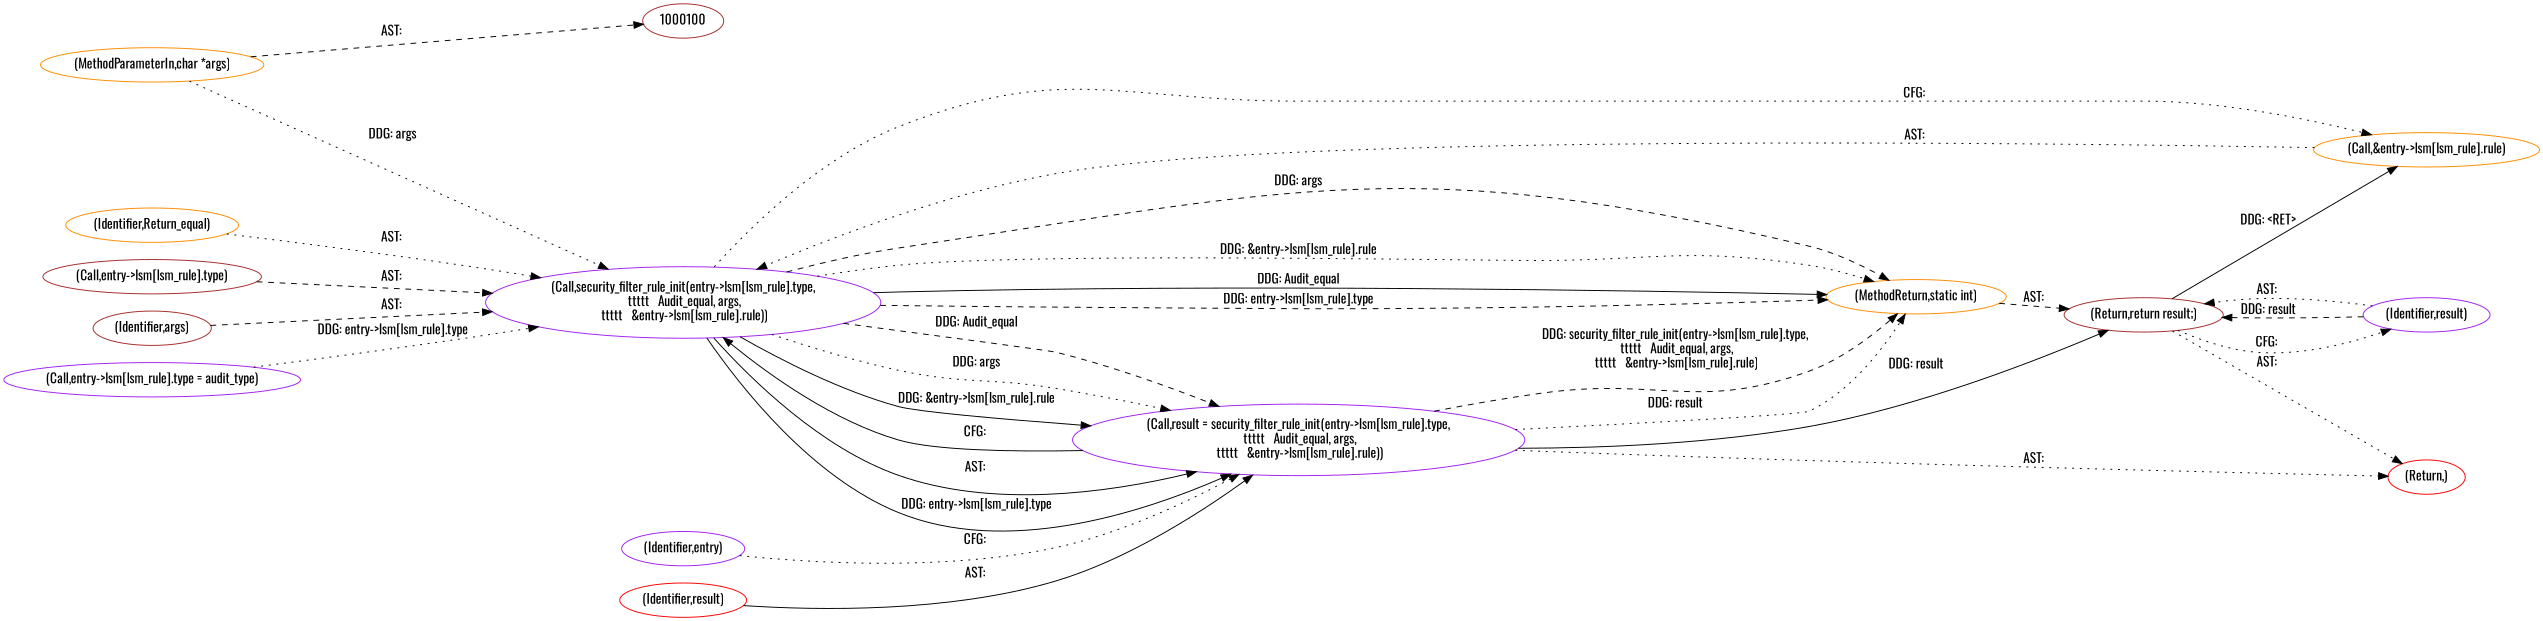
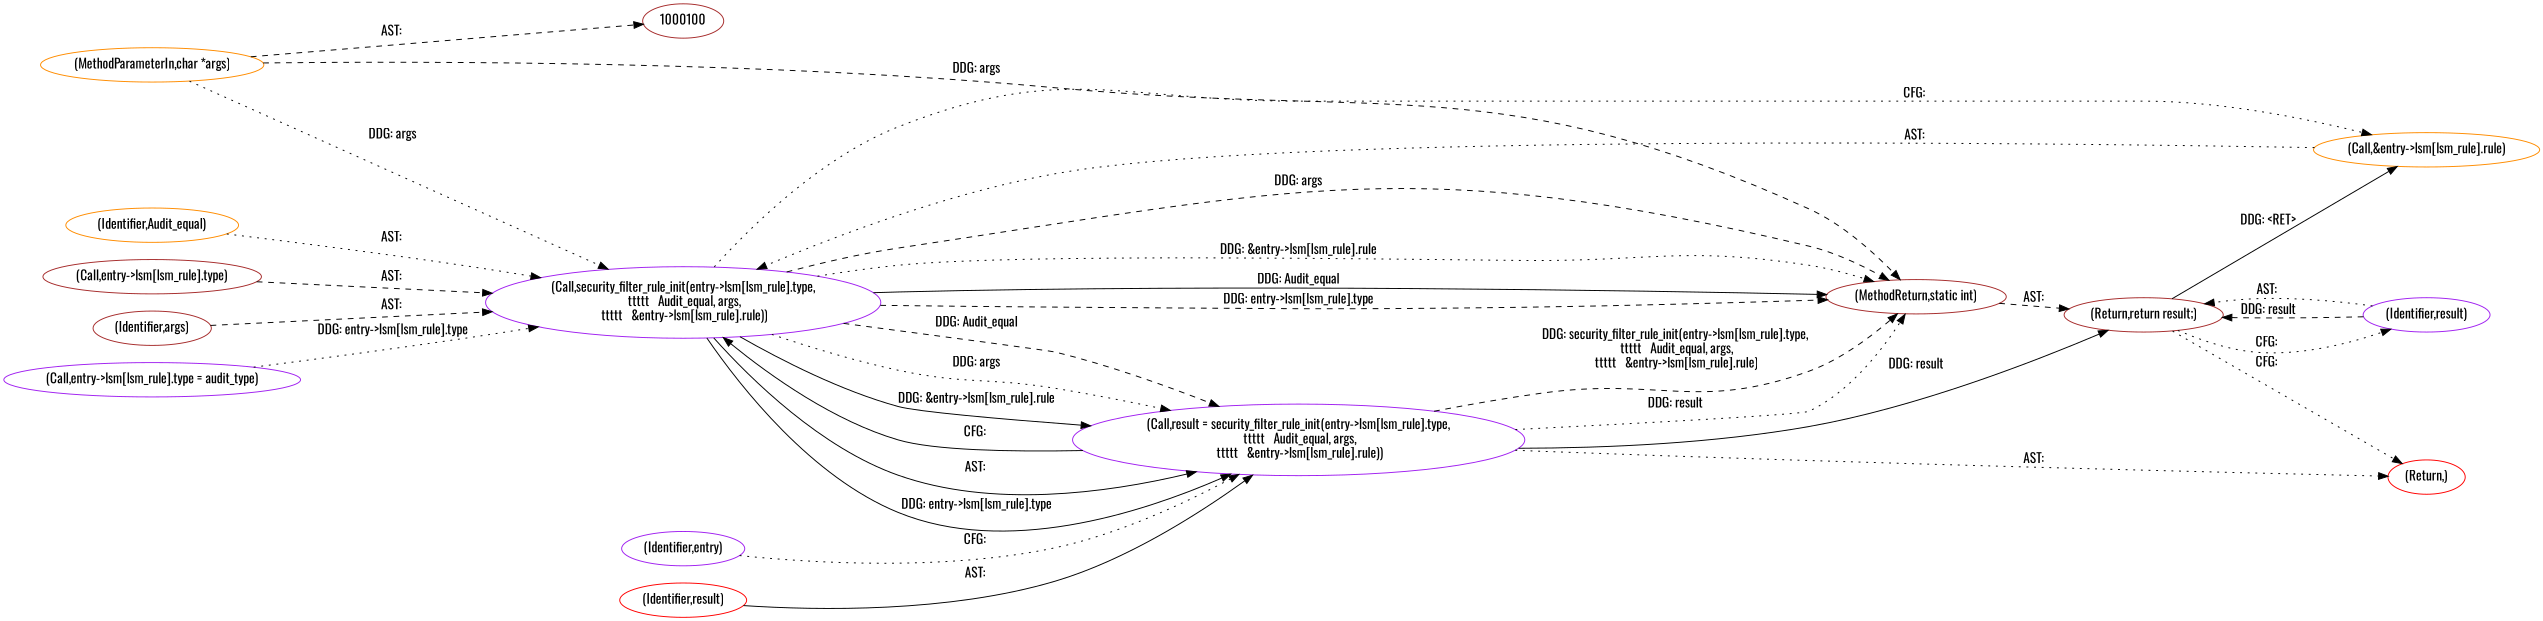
edge "(MethodParameterIn,char *args)" -> "(MethodReturn,static int)": added, label "DDG: args"
node "(Identifier,Return_equal)": label "(Identifier,Return_equal)" -> "(Identifier,Audit_equal)"
node "(MethodReturn,static int)": color darkorange -> brown
edge "(Return,return result;)" -> "(Return,)": label "AST: " -> "CFG: "
